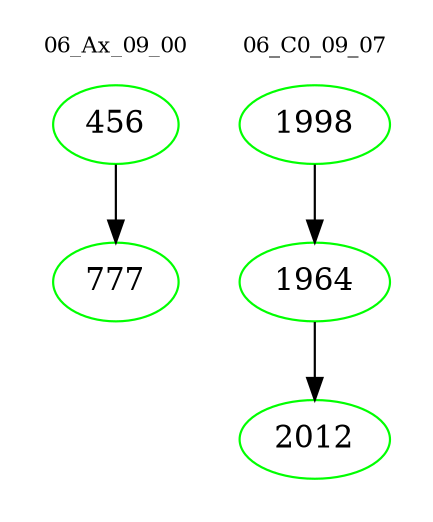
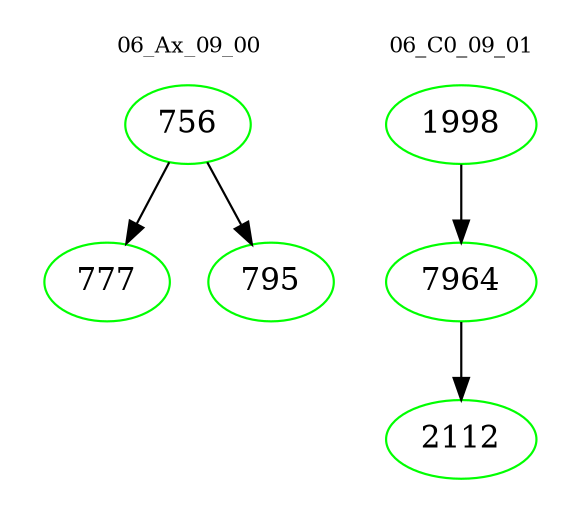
cluster "06_C0_09_07": label "06_C0_09_07" -> "06_C0_09_01"
node "456": label "456" -> "756"
node "795": added
node "1964": label "1964" -> "7964"
node "2012": label "2012" -> "2112"
